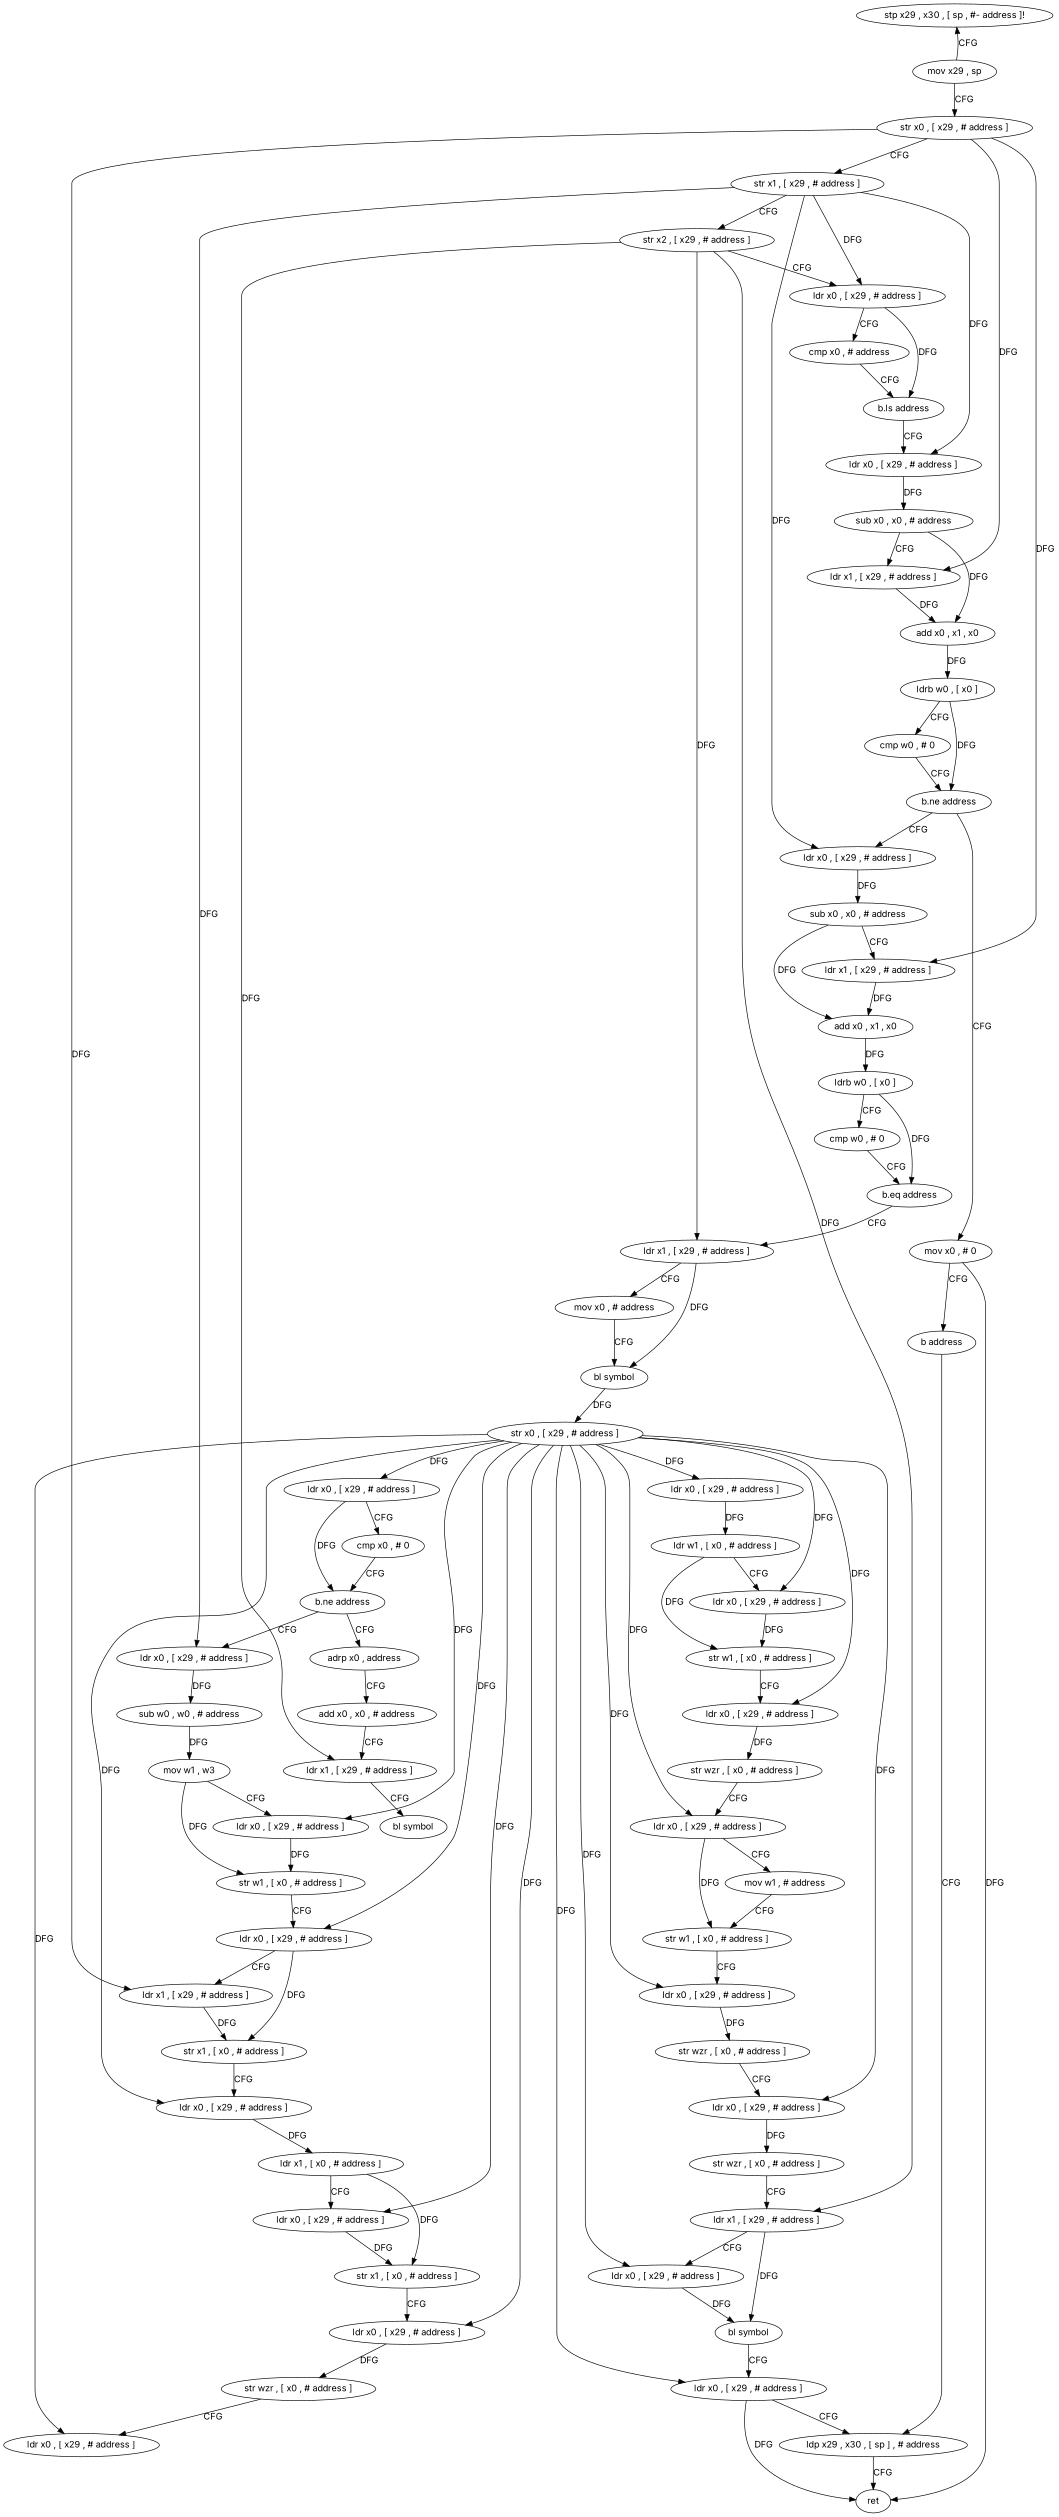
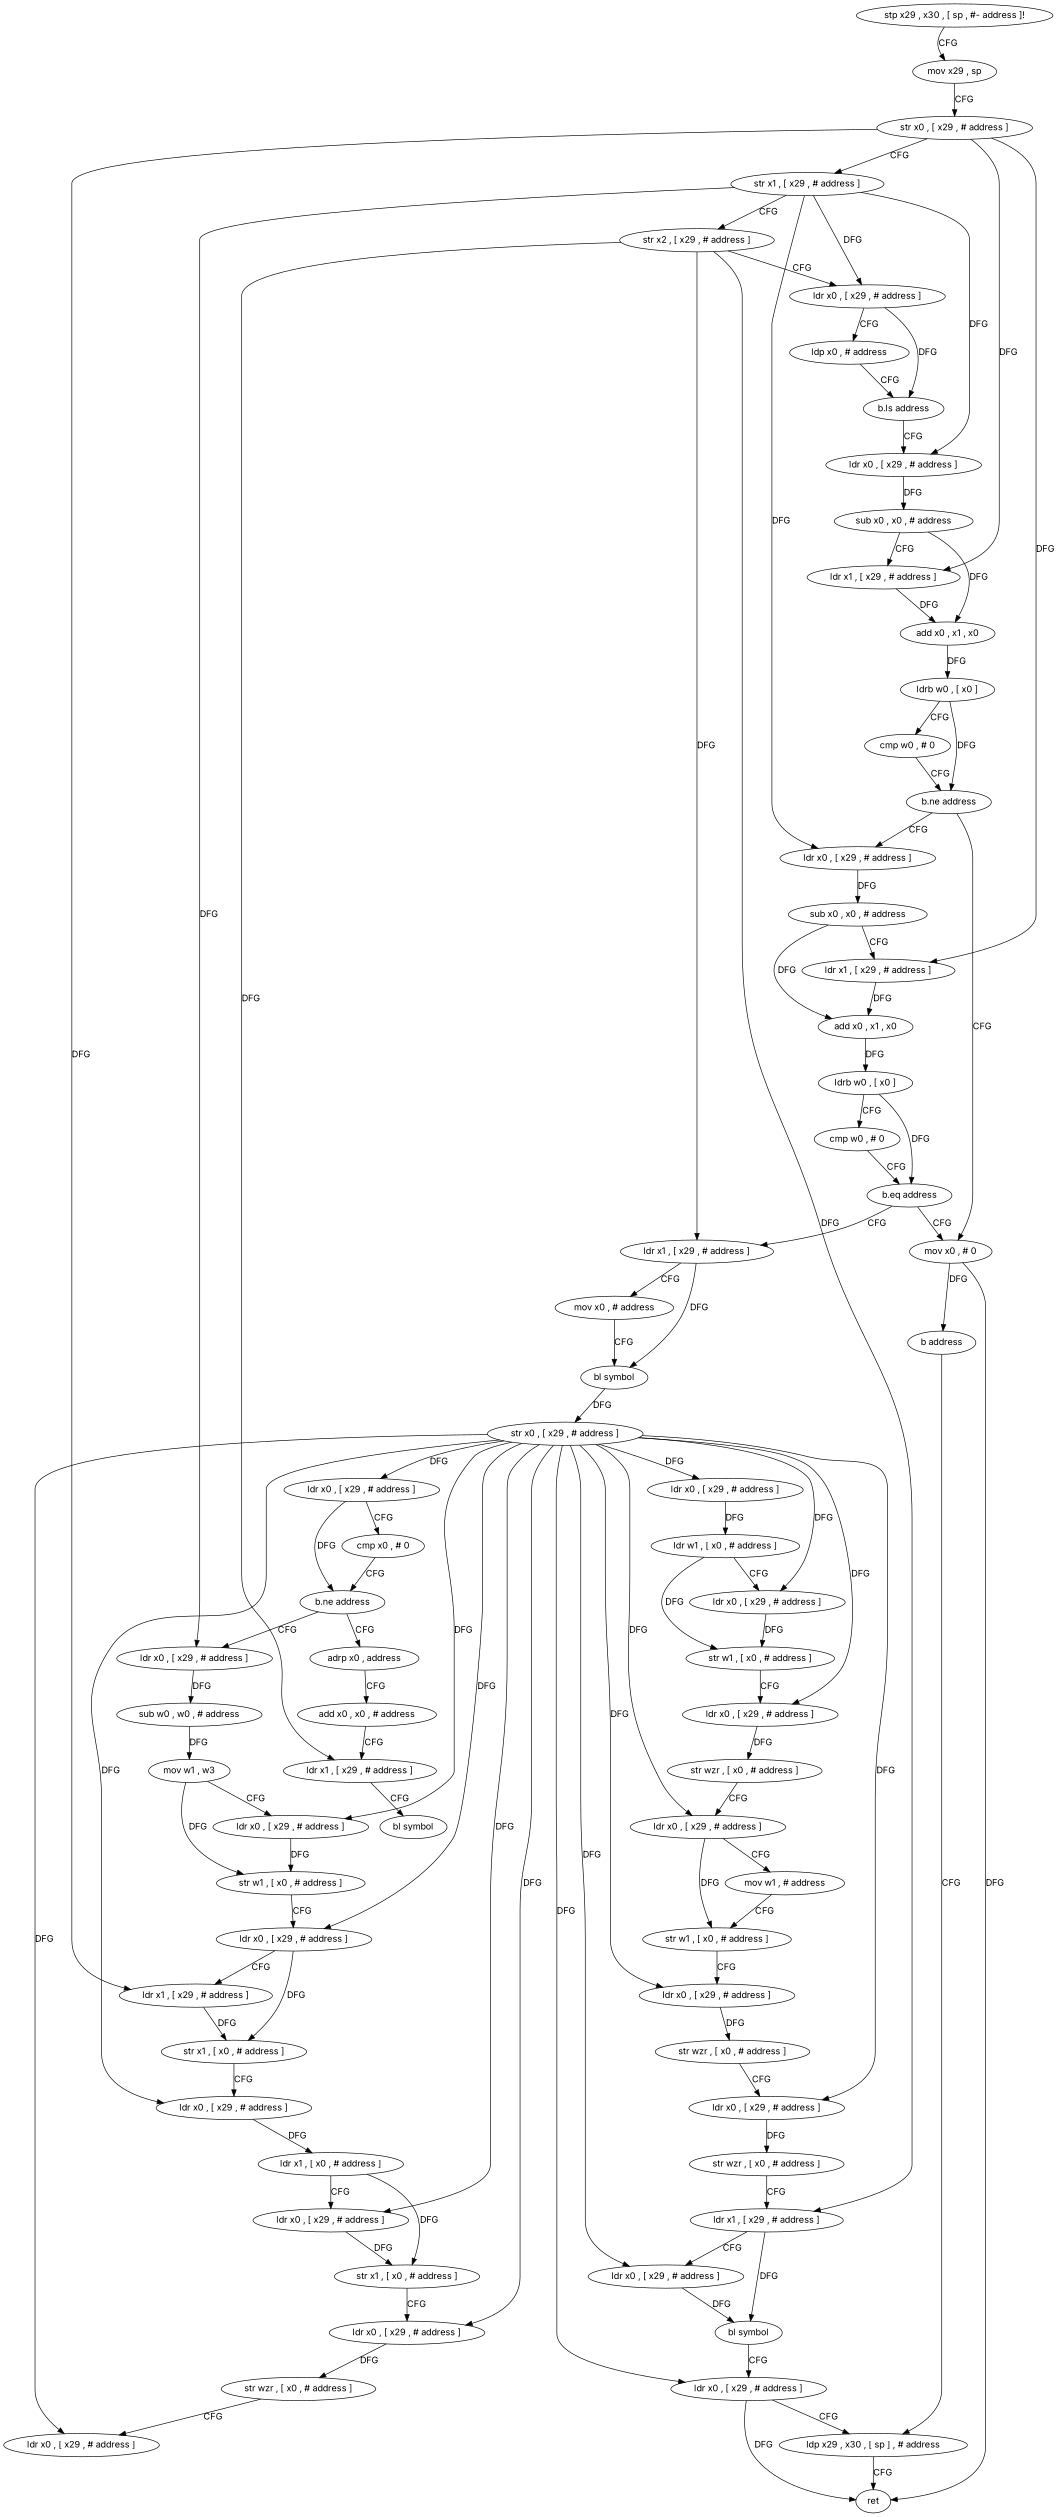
edge "mov x29 , sp" -> "stp x29 , x30 , [ sp , #- address ]!": reversed
node "cmp x0 , # address": label "cmp x0 , # address" -> "ldp x0 , # address"
edge "b.eq address" -> "mov x0 , # 0": added, label "CFG"
edge "mov x0 , # 0" -> "b address": label "CFG" -> "DFG"
